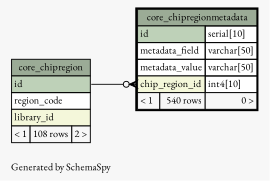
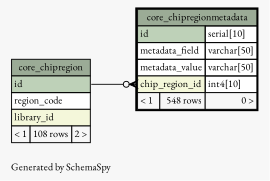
node "core_chipregionmetadata": text "540 rows" -> "548 rows"
